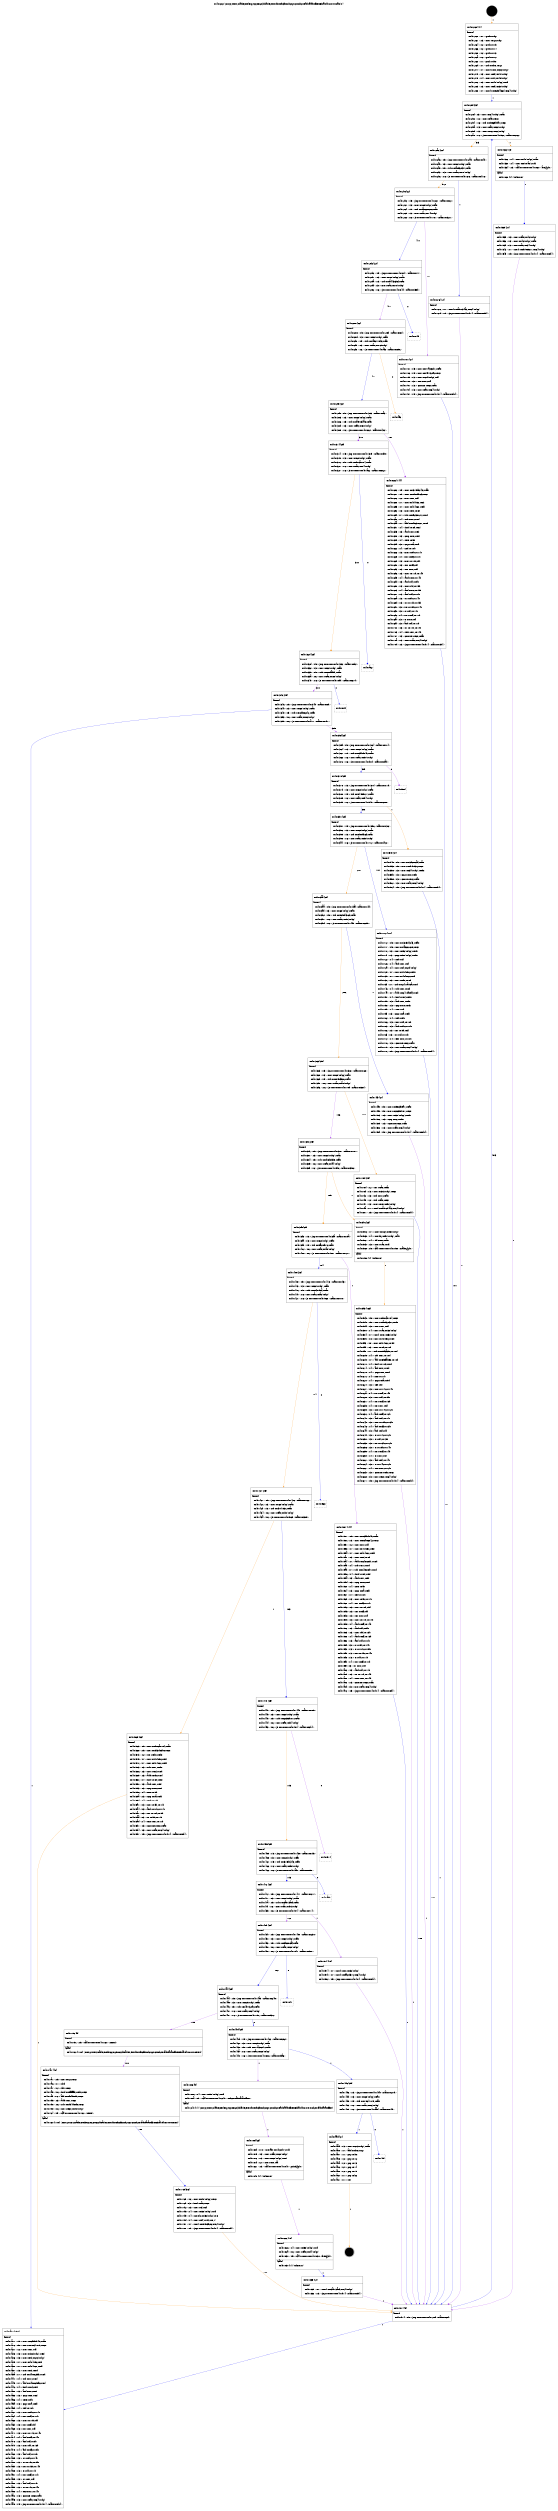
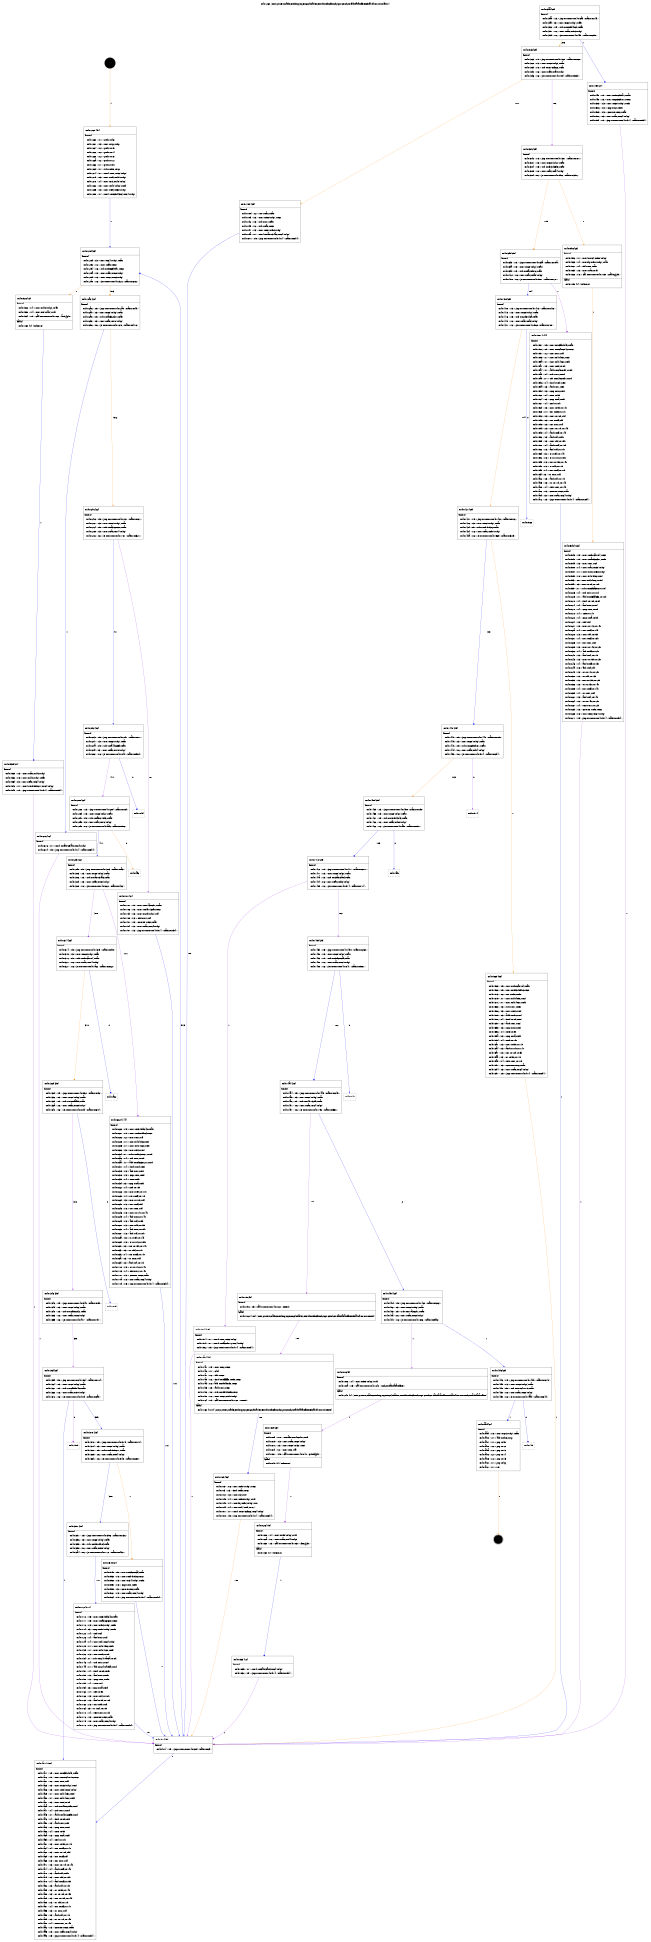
edge "0x401391 [25]" -> "0x4013aa [25]": removed, label "207"
edge "0x401346 [25]" -> "0x401a17 [150]": now "0x40135f [25]" -> "0x401a17 [150]"
